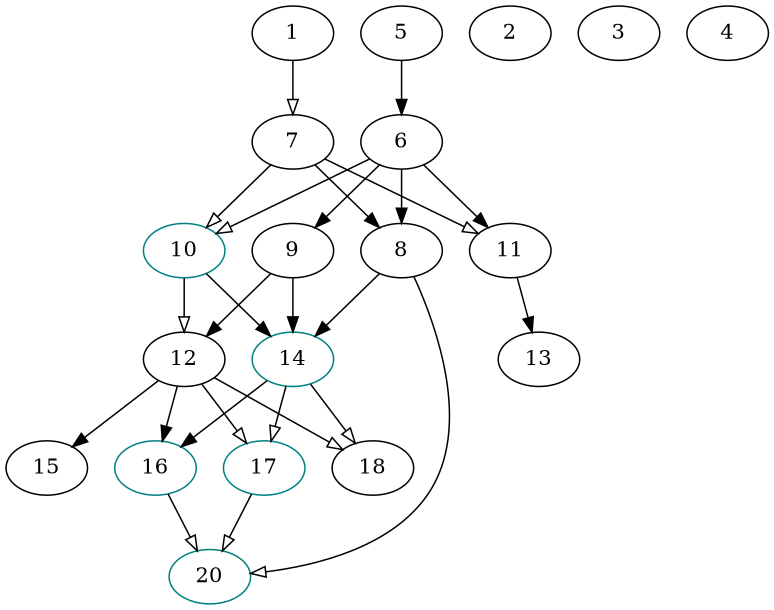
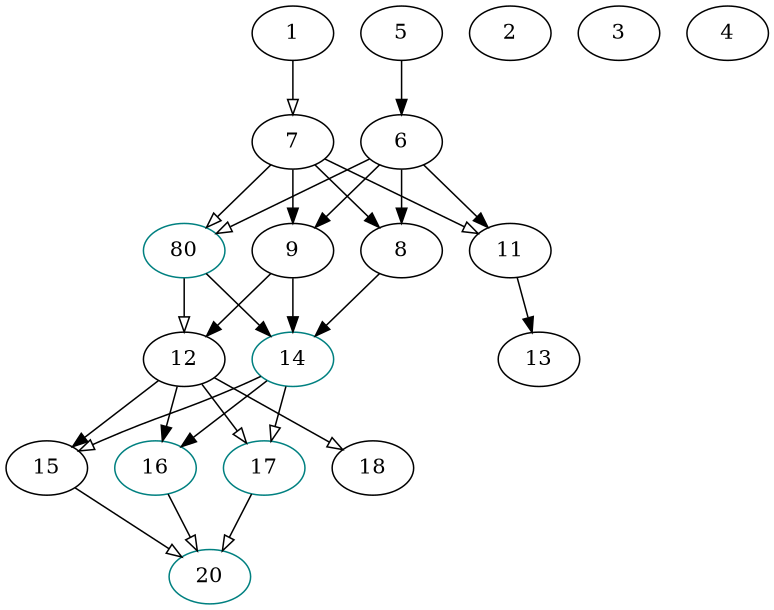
edge "7" -> "9": added
node "10": label "10" -> "80"
edge "14" -> "18": now "14" -> "15"
edge "8" -> "20": now "15" -> "20"
